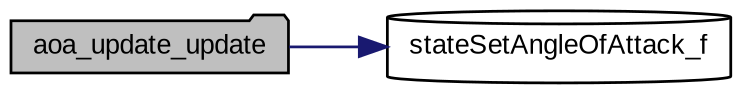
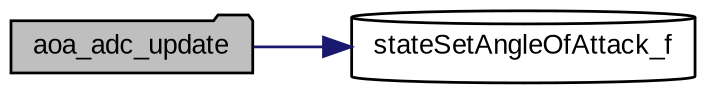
node "aoa_update_update": label "aoa_update_update" -> "aoa_adc_update"
